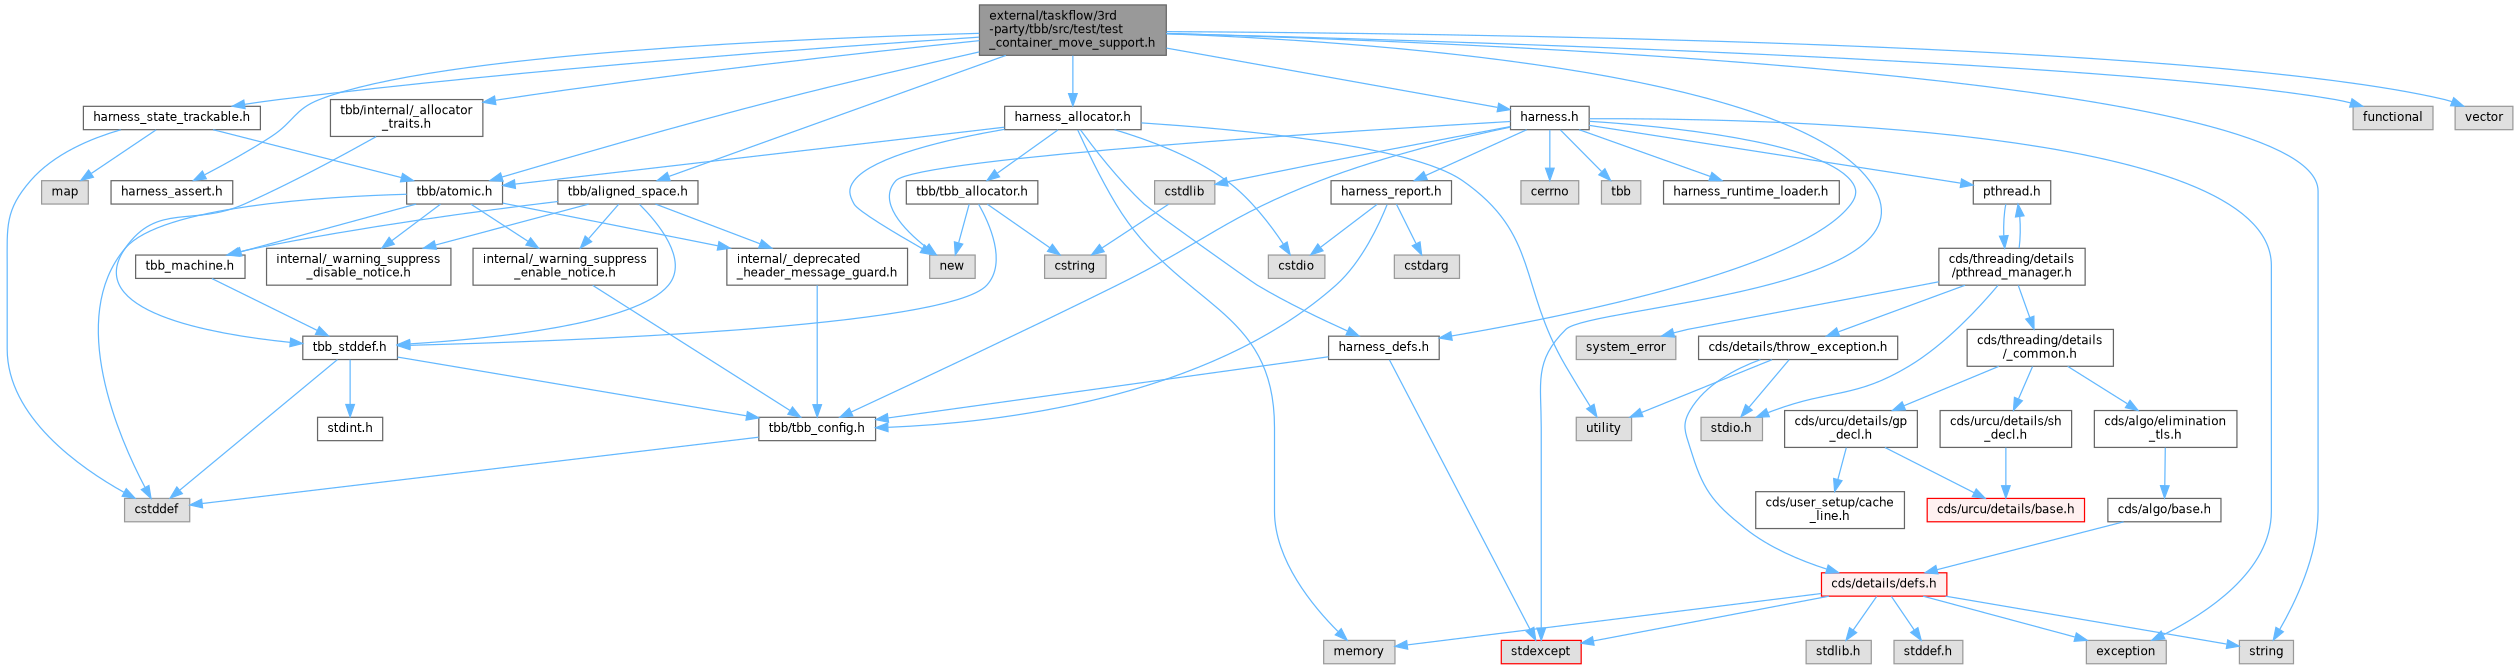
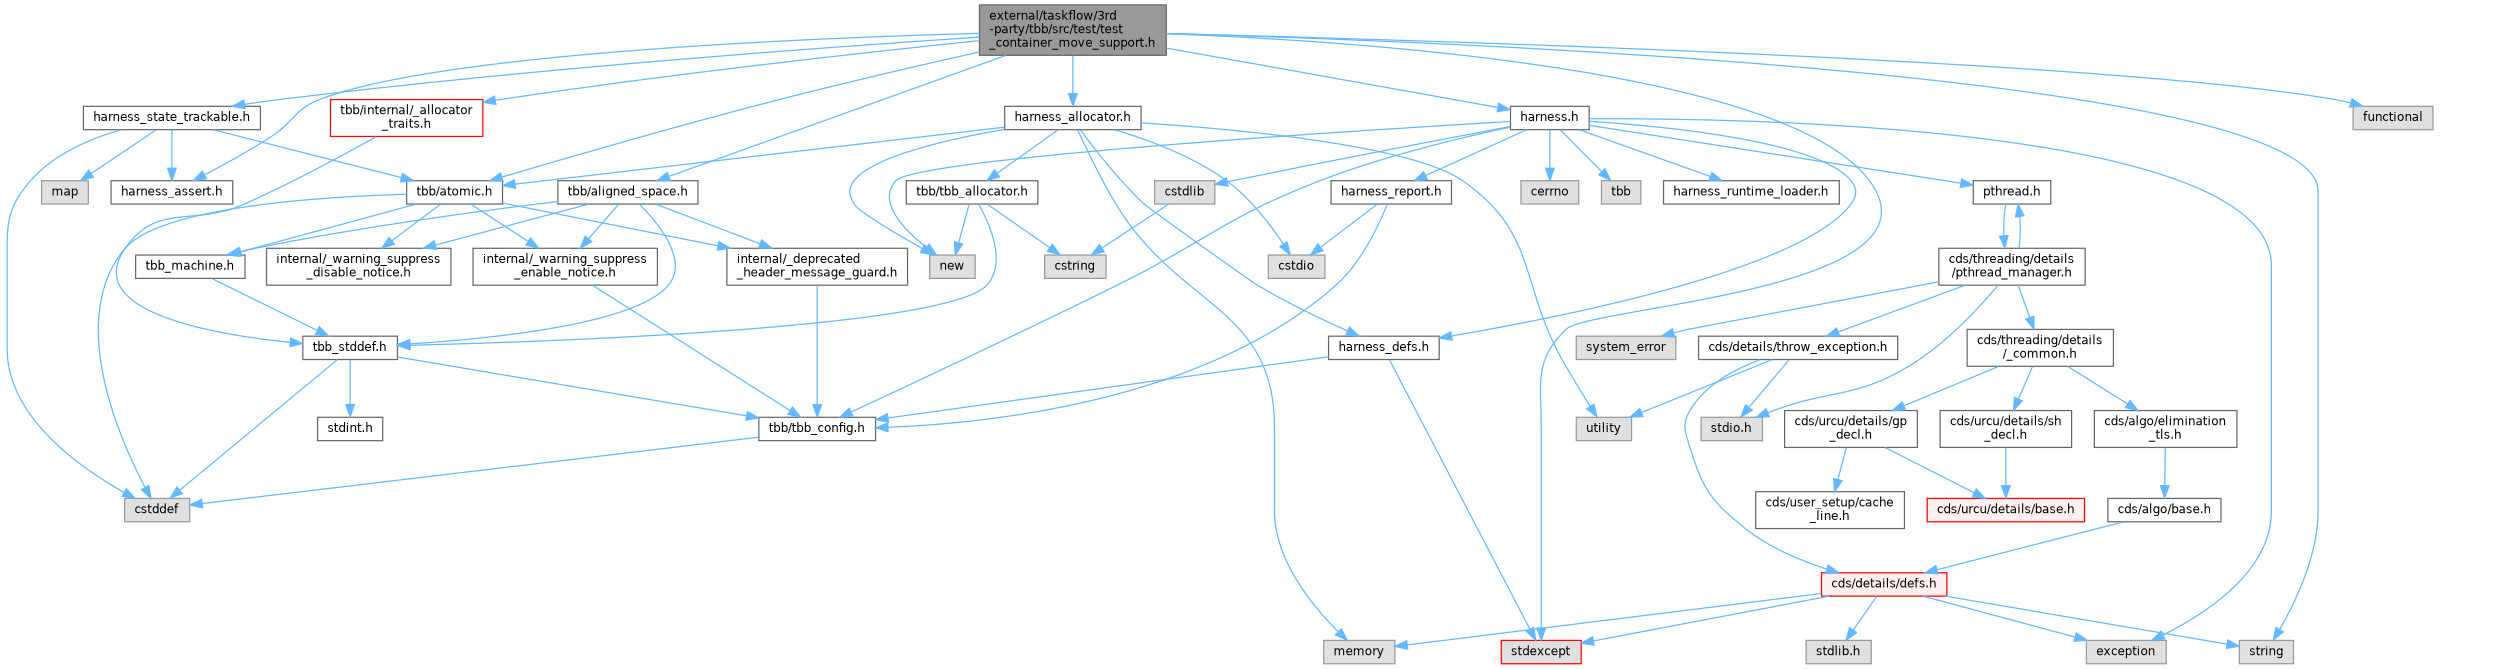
node "tbb/internal/_allocator _traits.h": color grey40 -> red
node "vector": removed
edge "harness_state_trackable.h" -> "harness_assert.h": added
node "cstdarg": removed
node "stddef.h": removed
